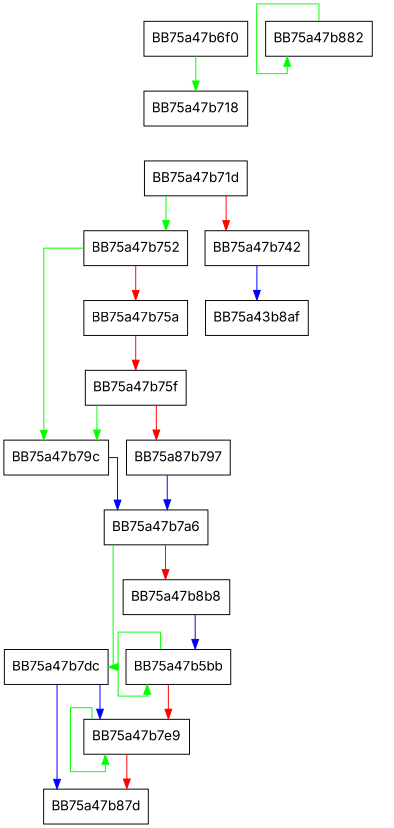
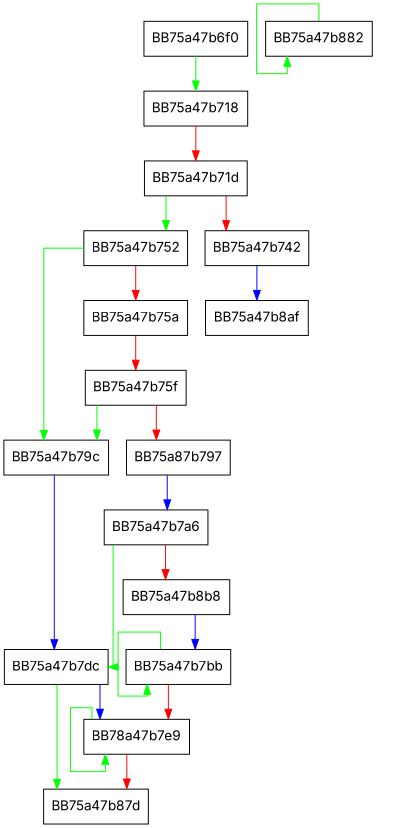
edge "BB75a47b718" -> "BB75a47b71d": added
node "BB75a43b8af": label "BB75a43b8af" -> "BB75a47b8af"
edge "BB75a47b79c" -> "BB75a47b7a6": now "BB75a47b79c" -> "BB75a47b7dc"
node "BB75a47b5bb": label "BB75a47b5bb" -> "BB75a47b7bb"
edge "BB75a47b7dc" -> "BB75a47b87d": color blue -> green
node "BB75a47b7e9": label "BB75a47b7e9" -> "BB78a47b7e9"
